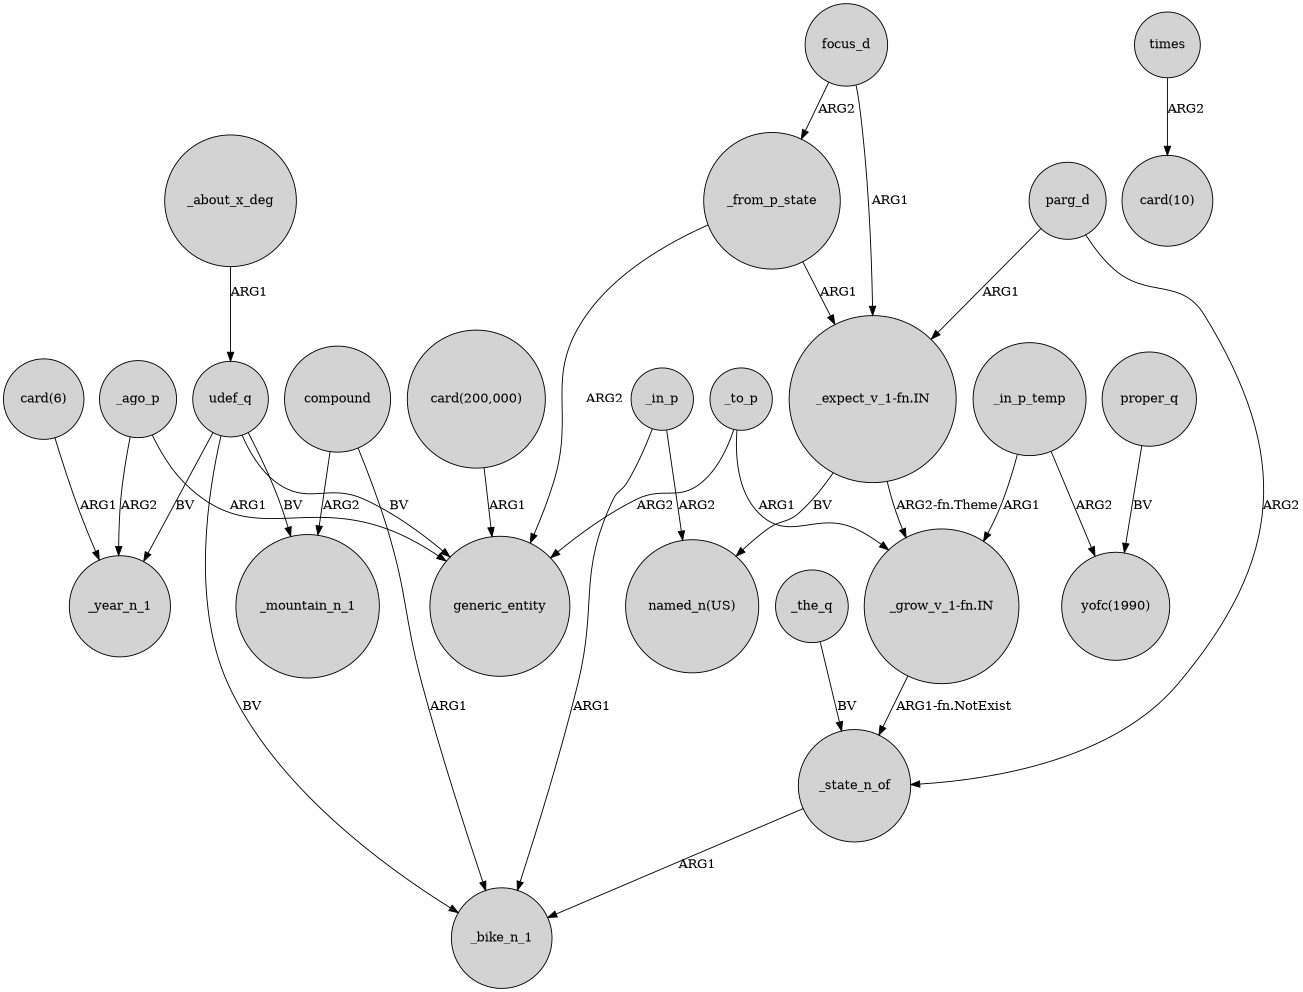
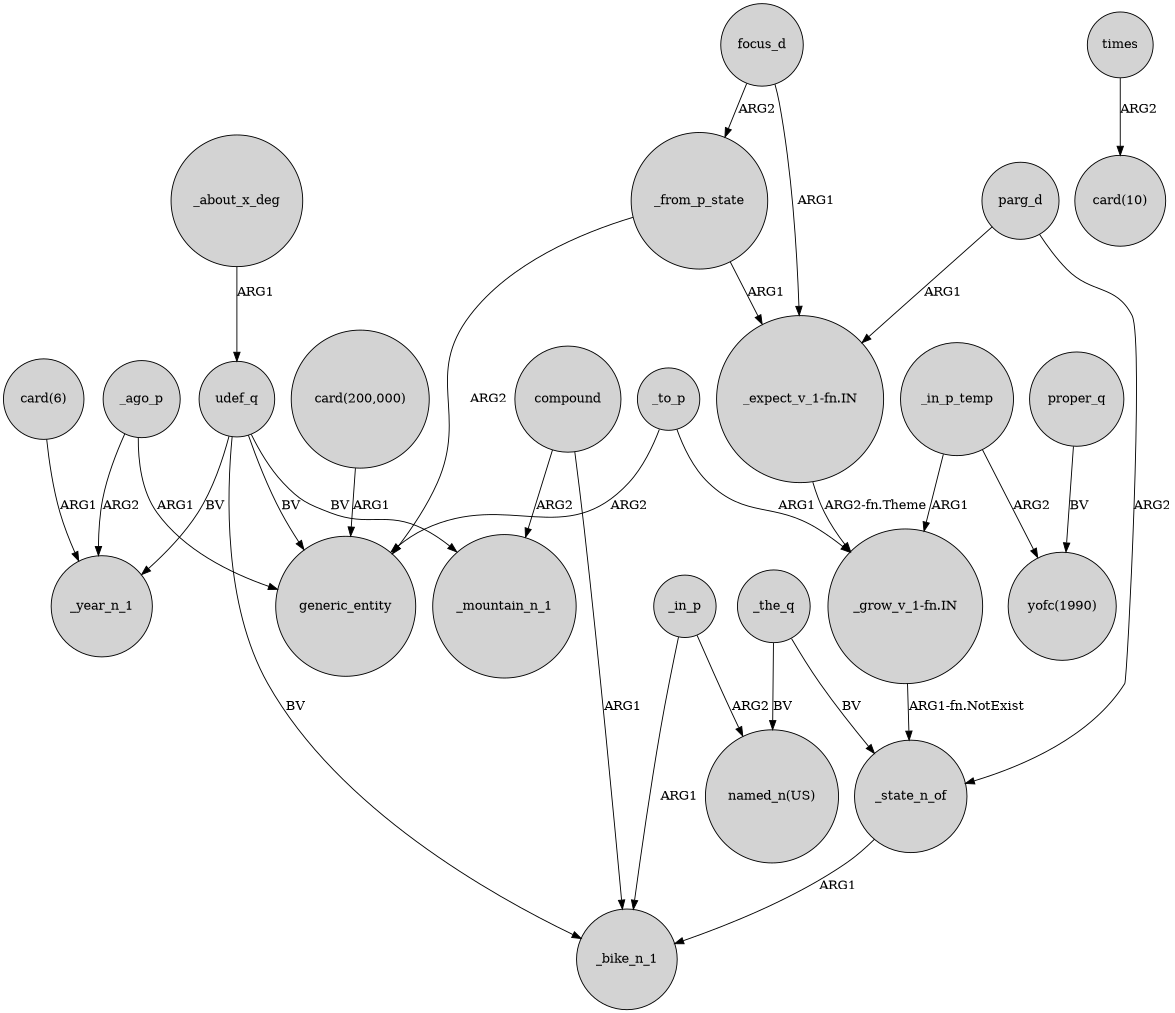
edge "_expect_v_1-fn.IN" -> "named_n(US)": now "_the_q" -> "named_n(US)"
